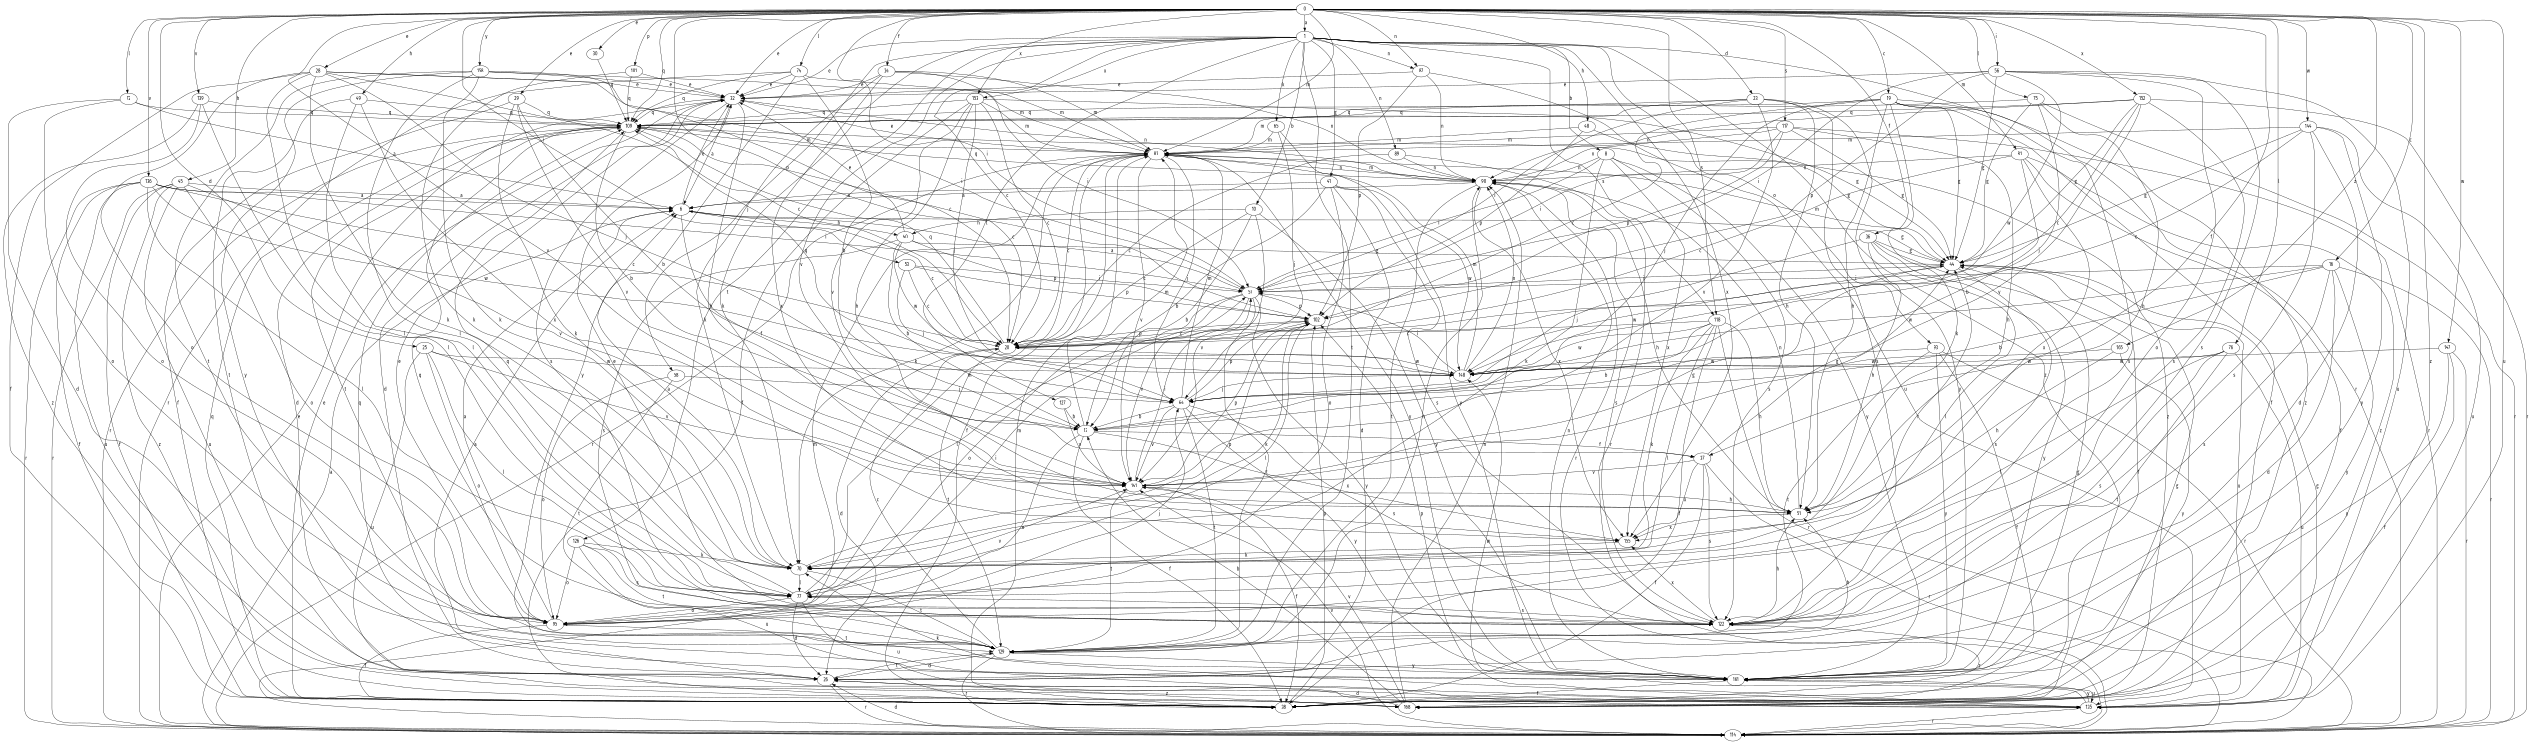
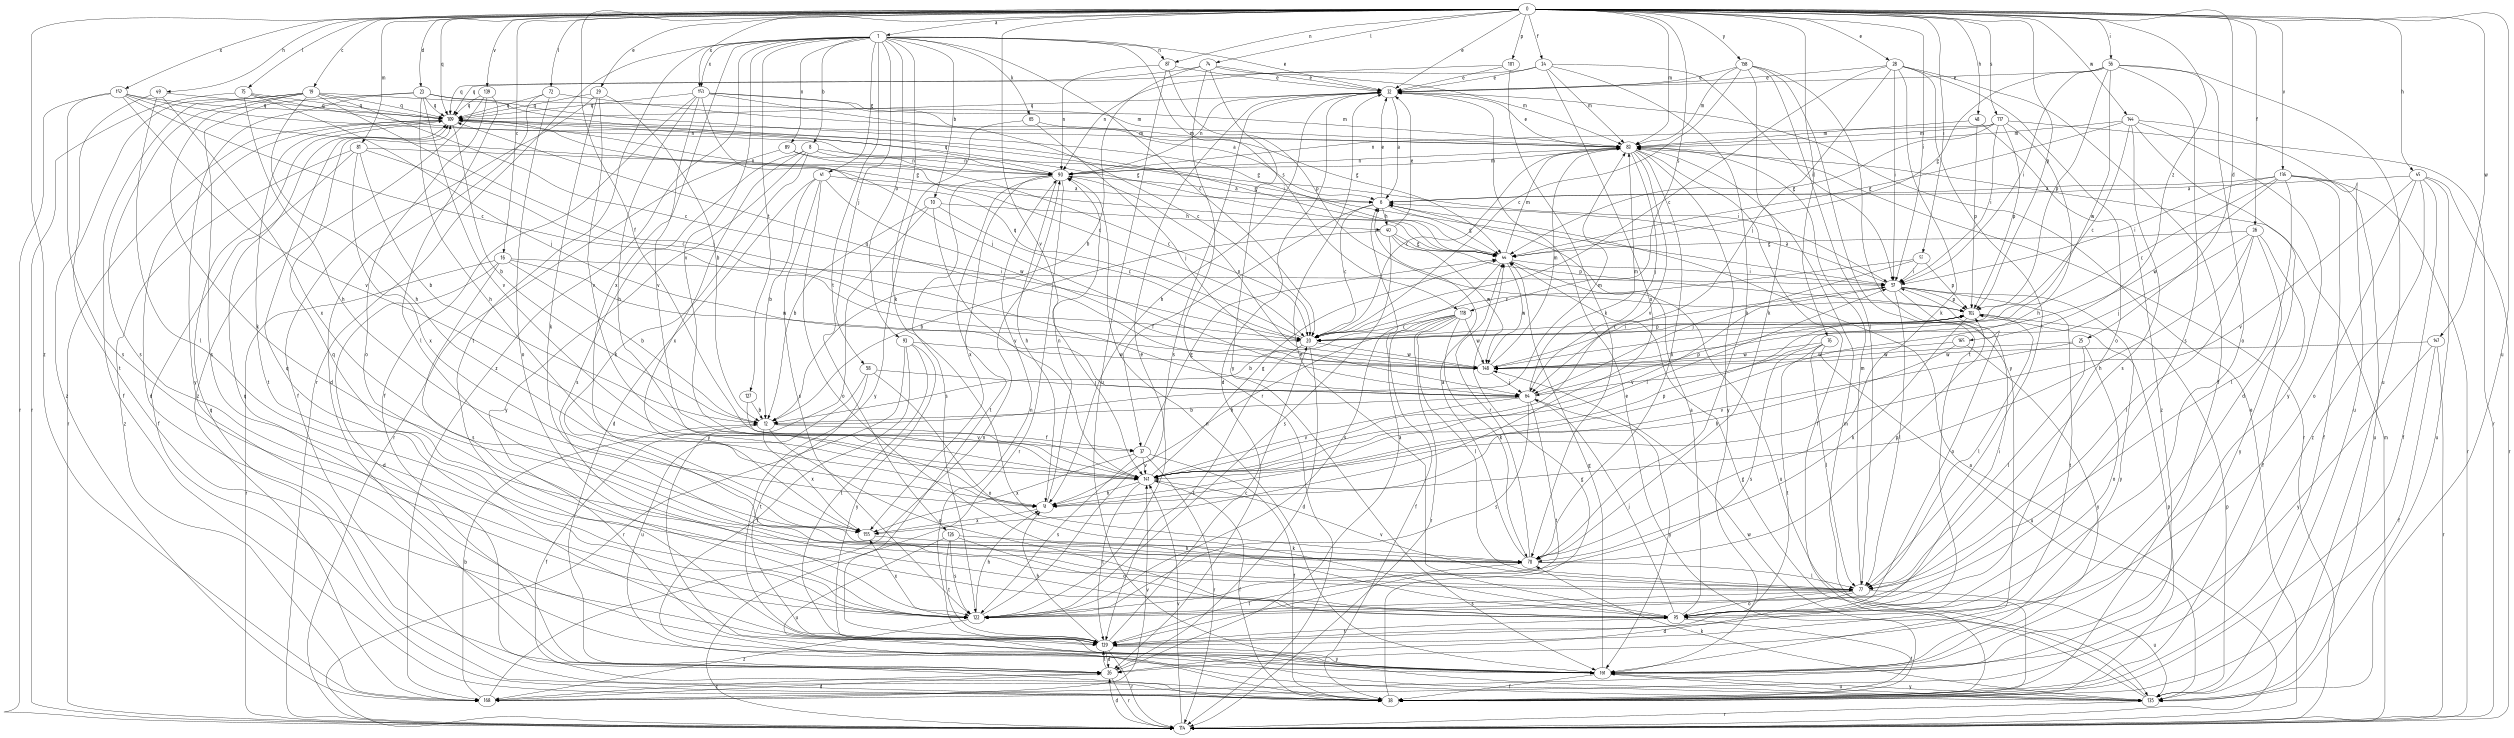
node "30": removed
edge "16" -> "161": removed, label "y"
edge "25" -> "135": now "58" -> "135"
